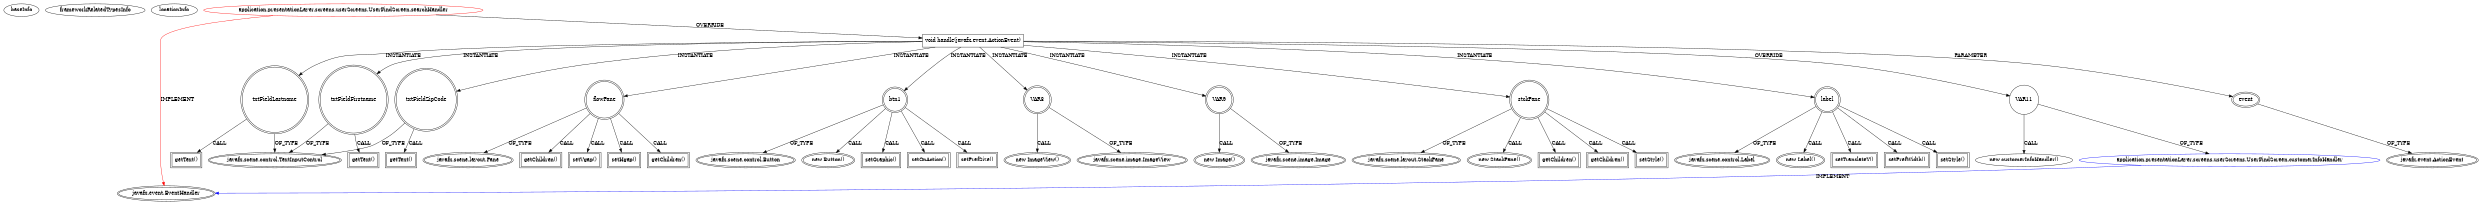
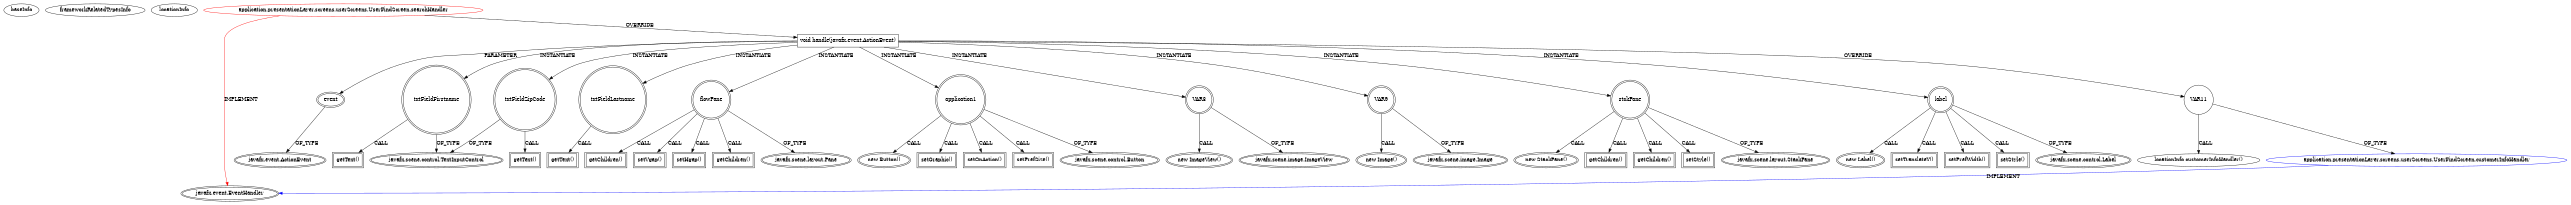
node "btn1": label "btn1" -> "application1"
edge "txtFieldLastname" -> "javafx.scene.control.TextInputControl": removed, label "OF_TYPE"
node "new customerInfoHandler()": label "new customerInfoHandler()" -> "locationInfo customerInfoHandler()"
